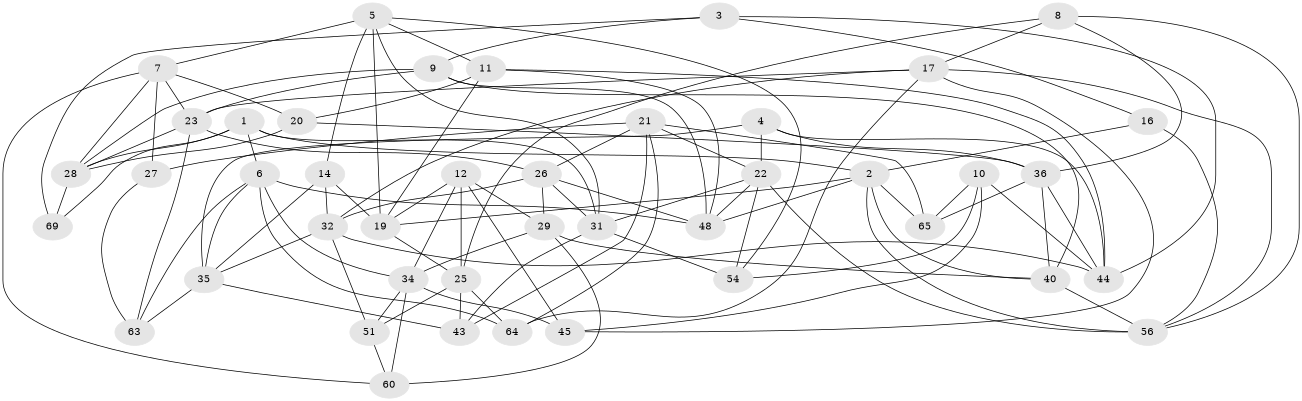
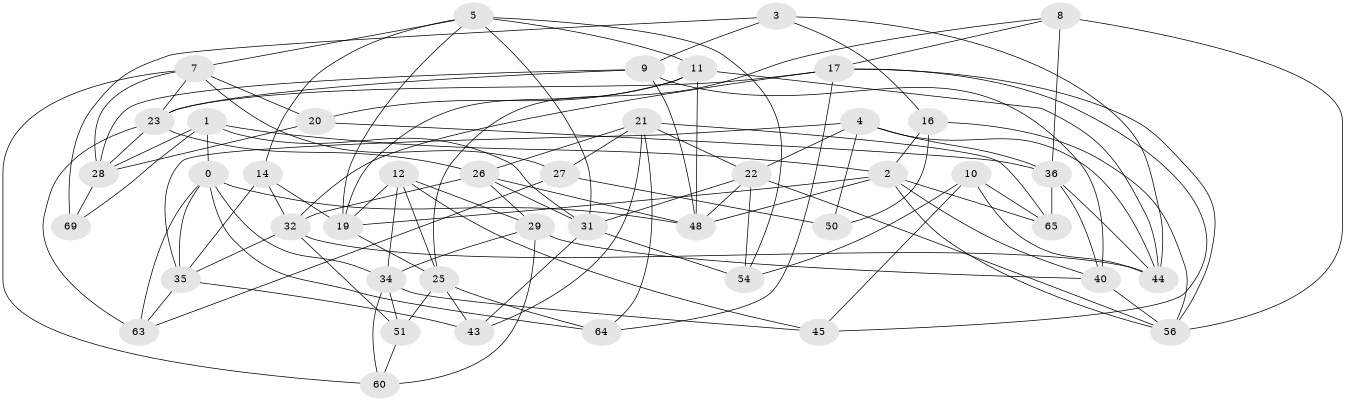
node "6": label "6" -> "0"
node "50": added
